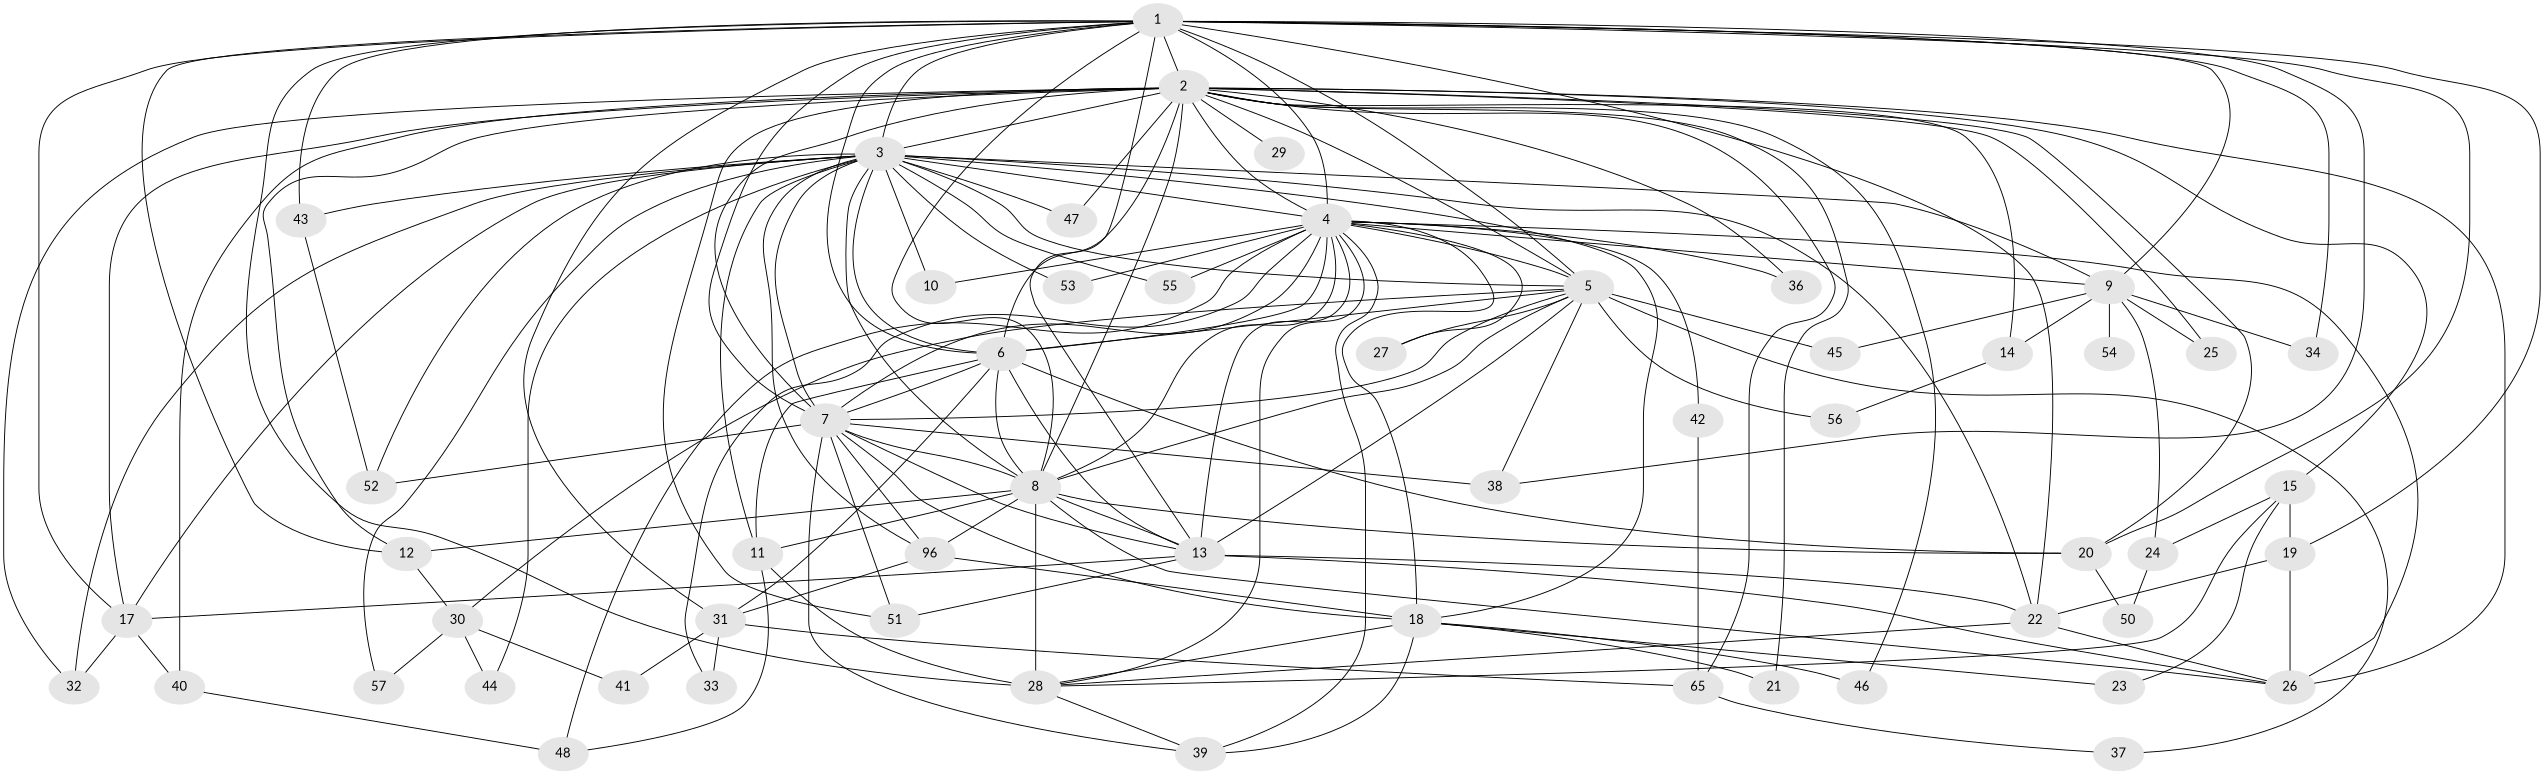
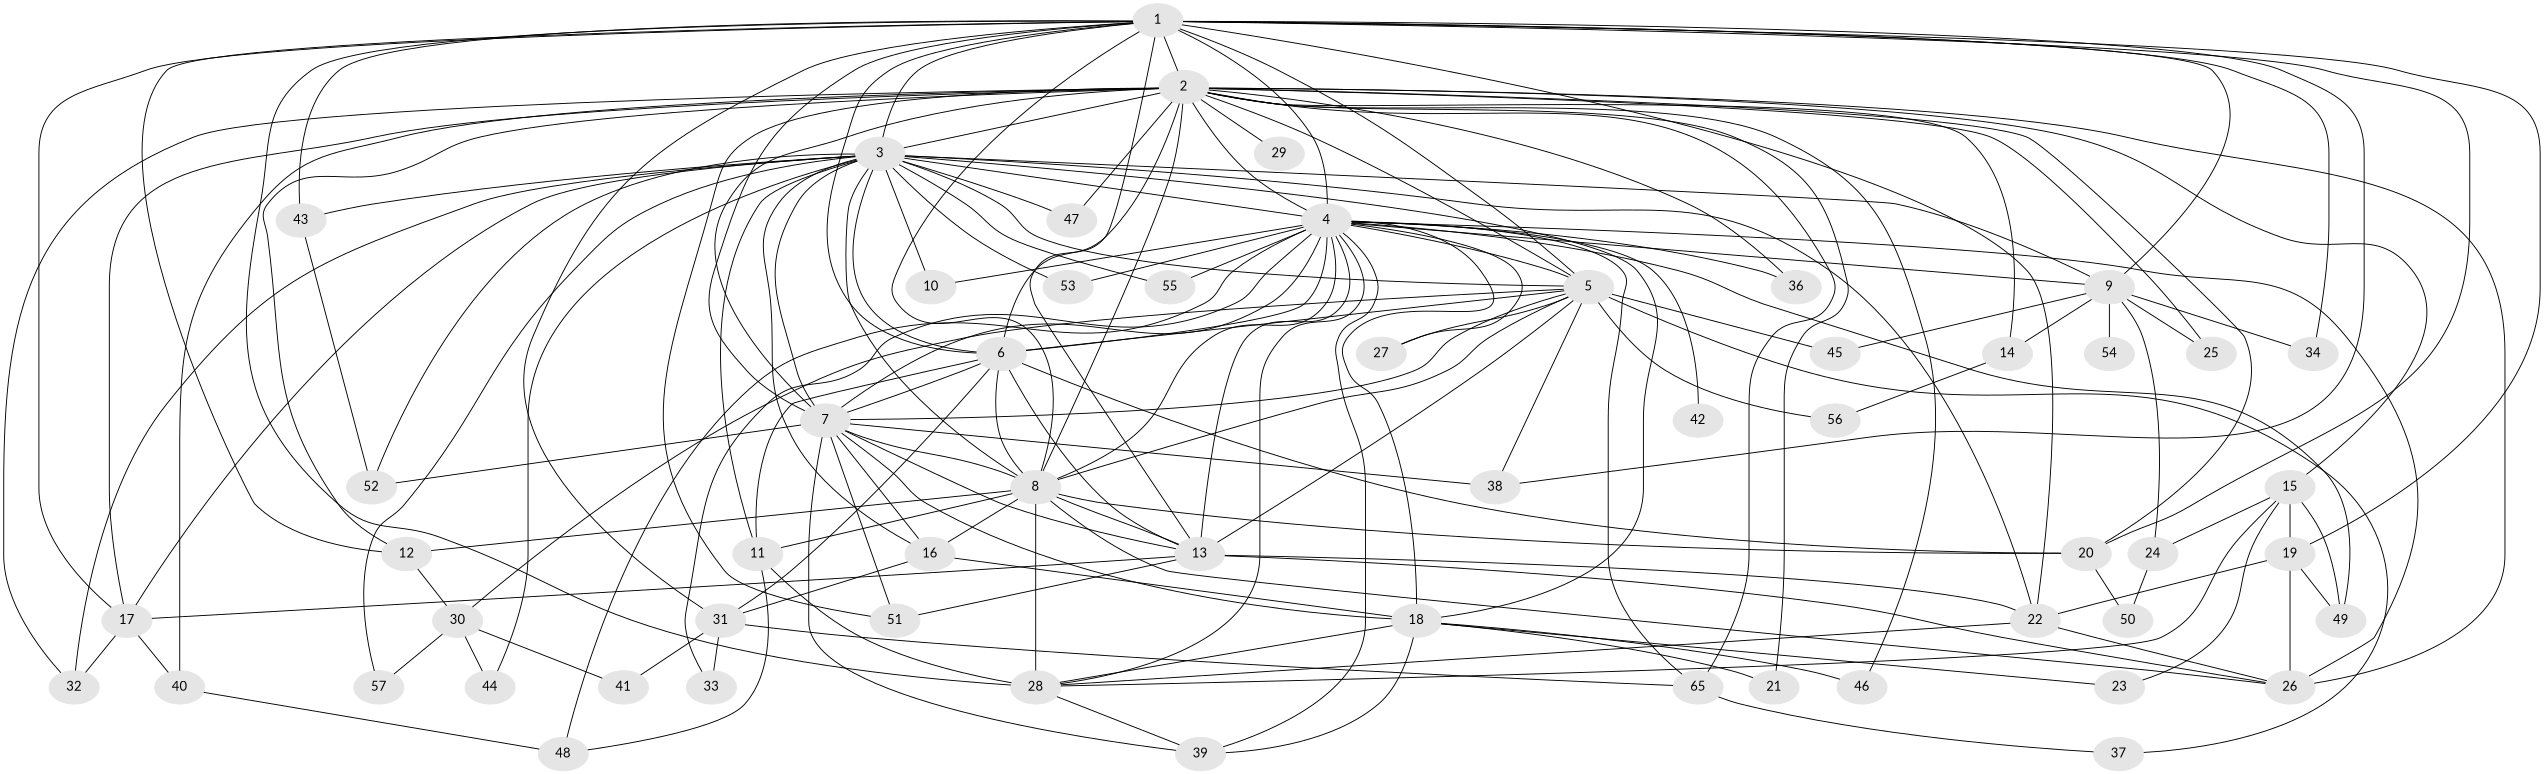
node "96": label "96" -> "16"
edge "42" -- "65": now "4" -- "65"
node "49": added
